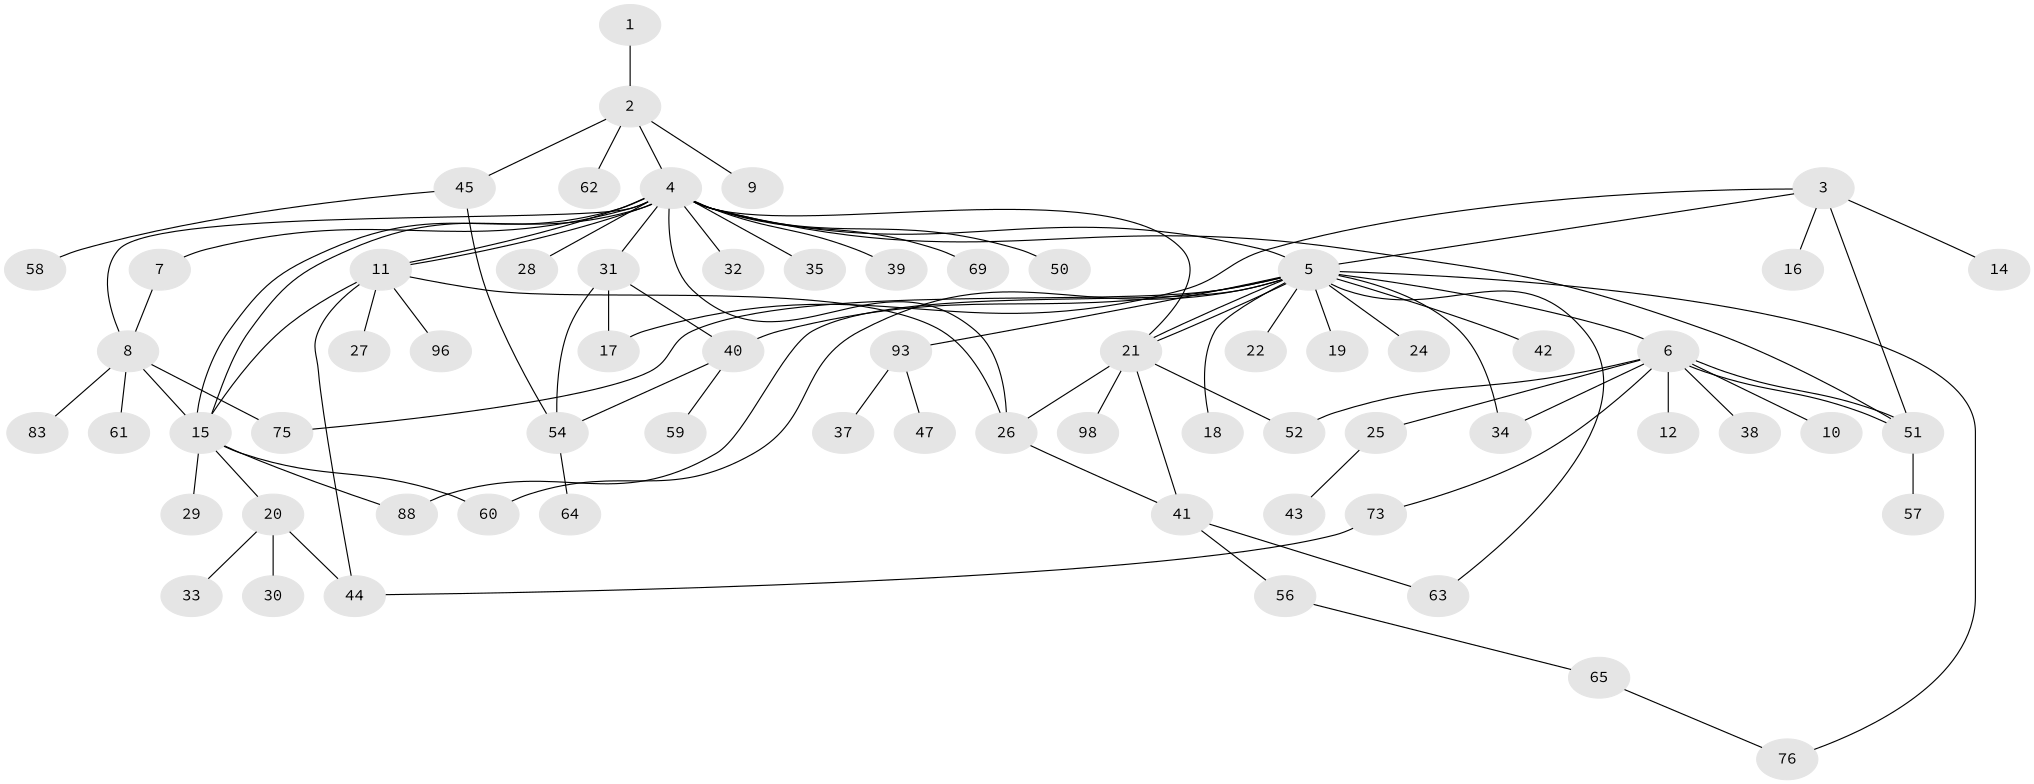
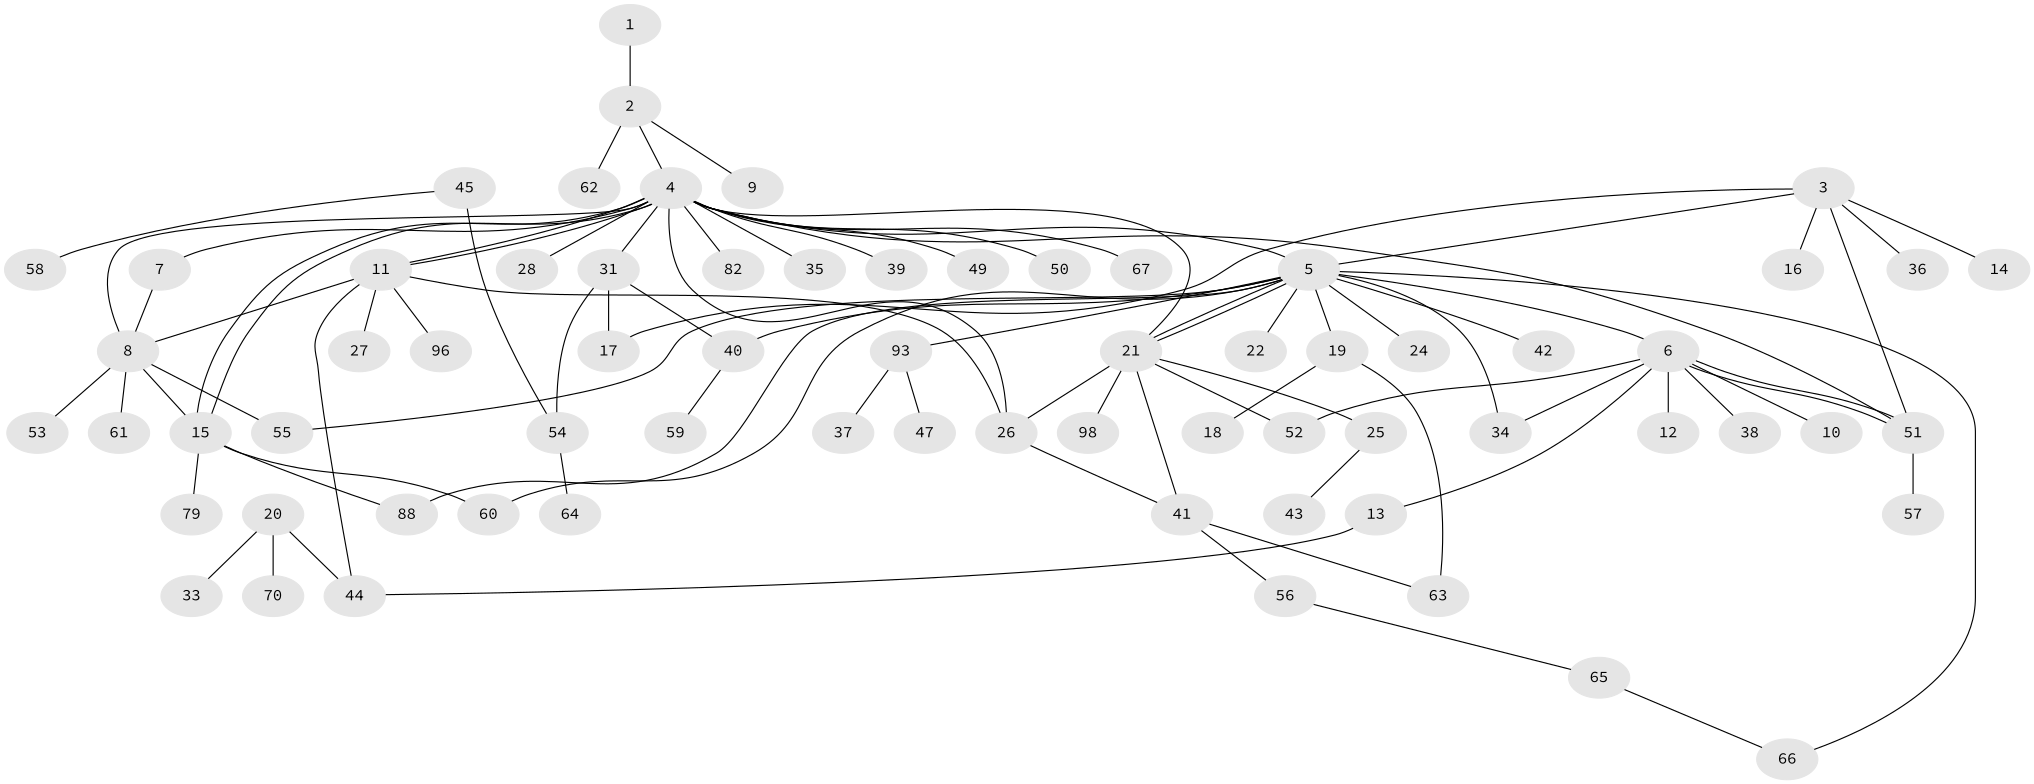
edge "2" -- "45": removed
node "32": label "32" -> "82"
node "69": label "69" -> "49"
node "67": added
node "36": added
edge "5" -- "18": now "19" -- "18"
edge "11" -- "15": now "11" -- "8"
edge "5" -- "63": now "19" -- "63"
edge "40" -- "54": removed
edge "6" -- "25": now "21" -- "25"
node "83": label "83" -> "53"
node "75": label "75" -> "55"
edge "15" -- "20": removed
node "29": label "29" -> "79"
node "73": label "73" -> "13"
node "30": label "30" -> "70"
node "76": label "76" -> "66"
